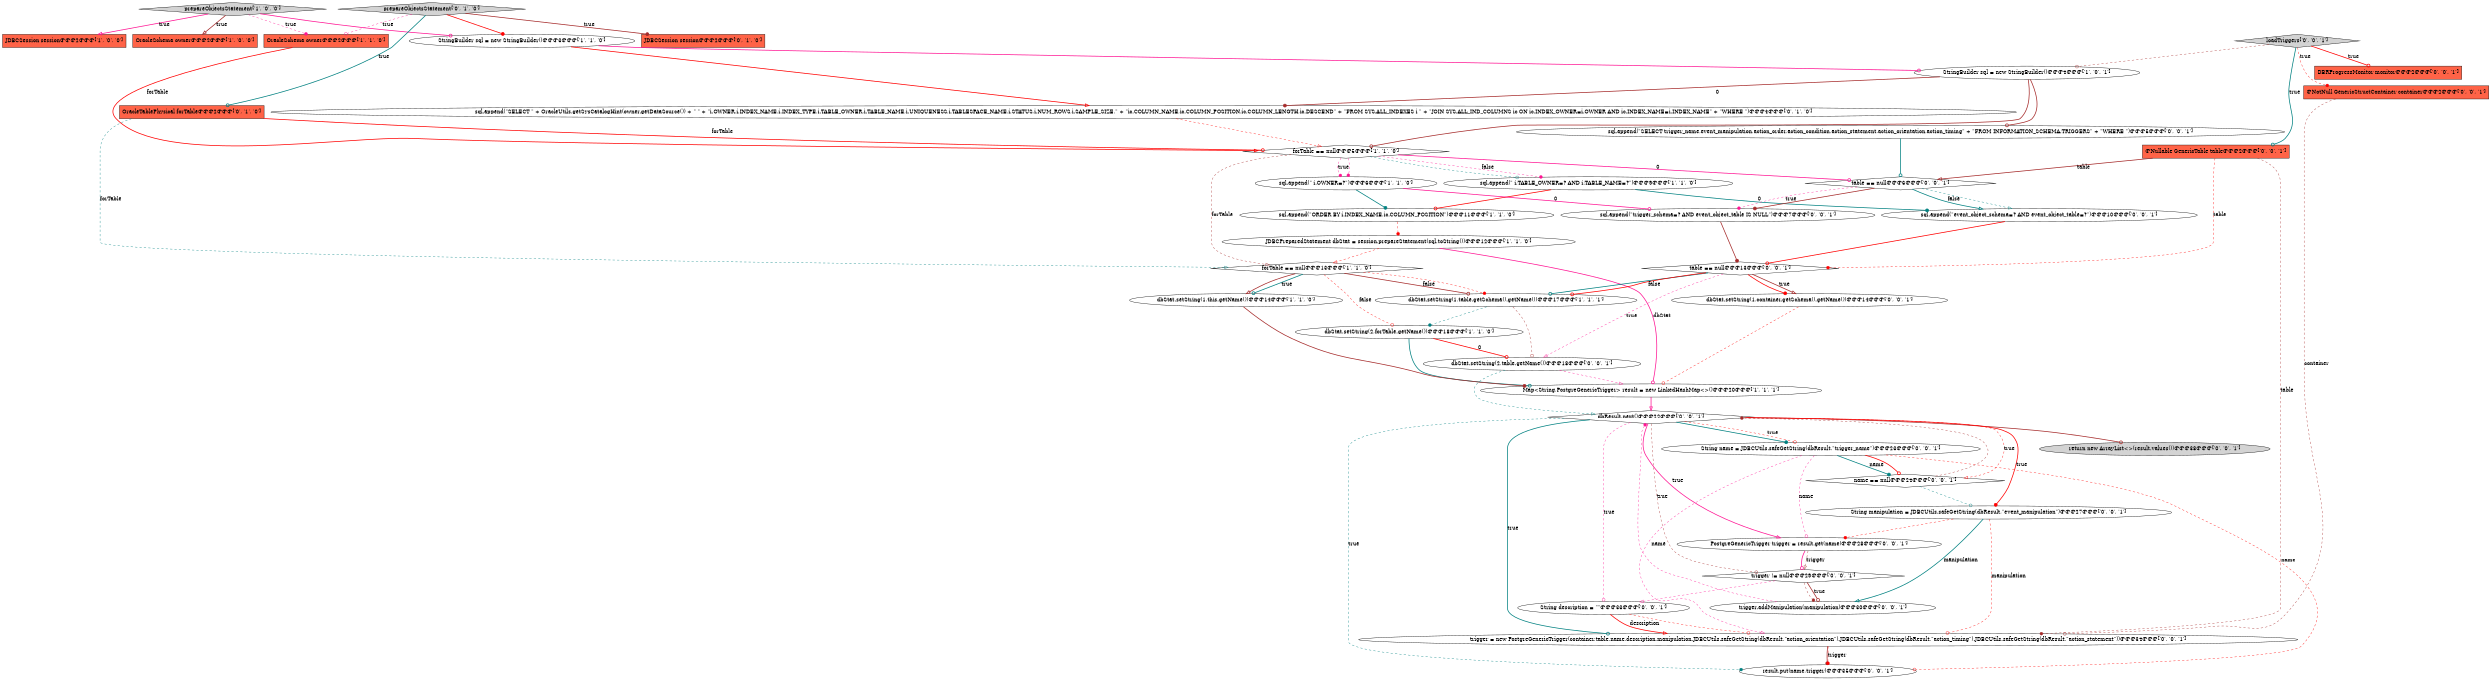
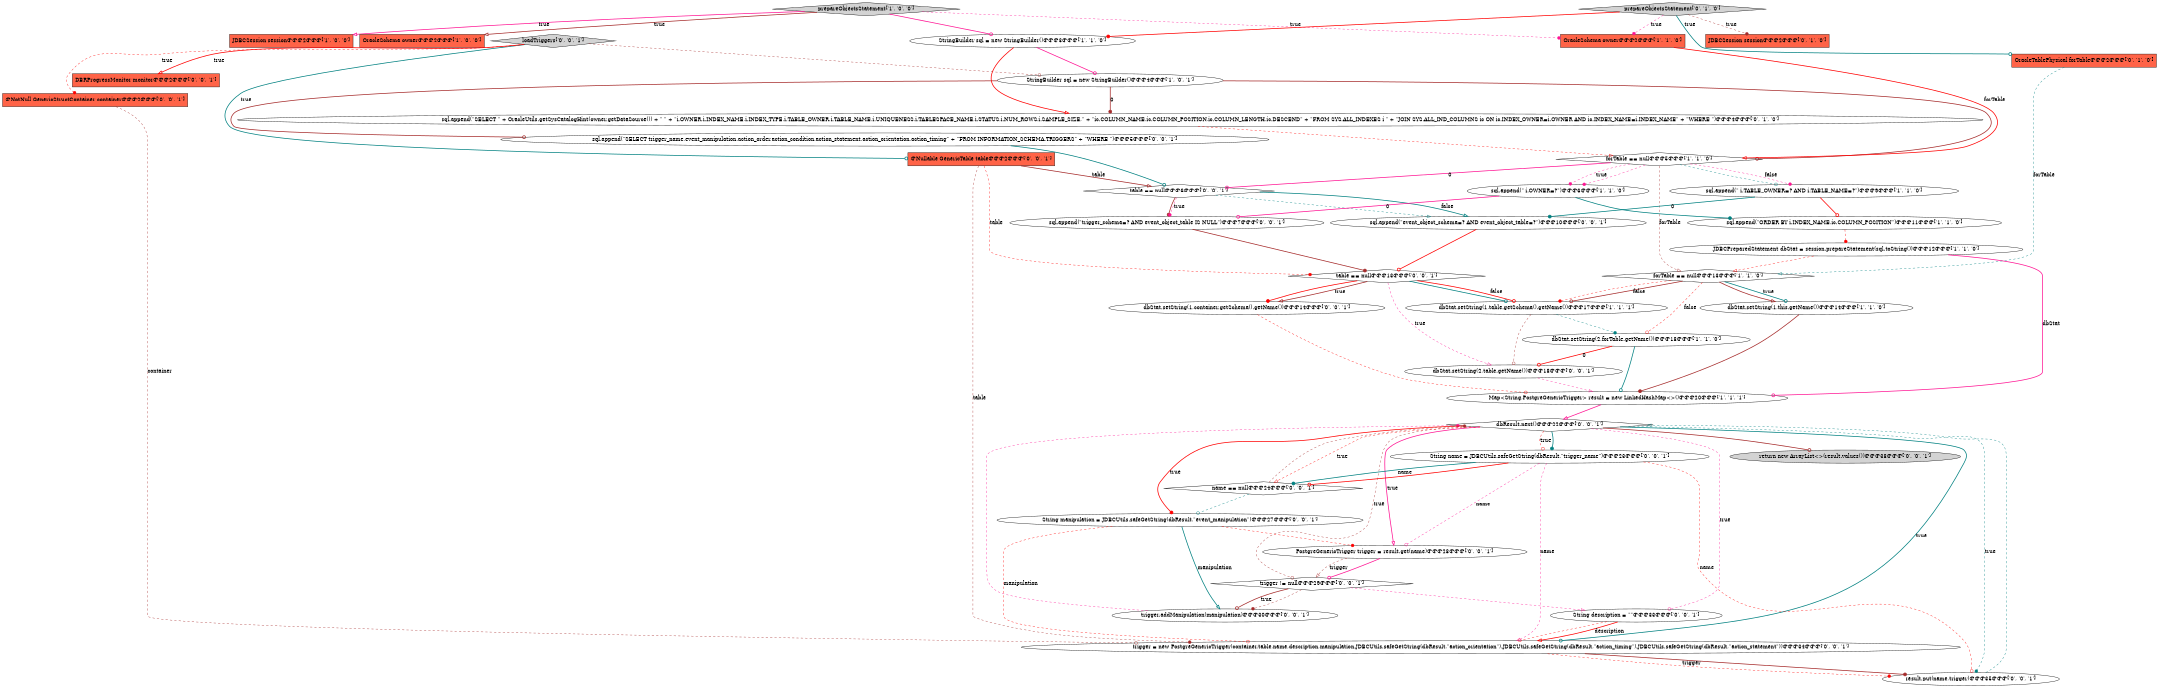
edge "prepareObjectsStatement['0', '1', '0']" -> "OracleSchema owner@@@2@@@['1', '1', '0']": arrowhead odot -> dot
edge "prepareObjectsStatement['0', '1', '0']" -> "JDBCSession session@@@2@@@['0', '1', '0']": style bold -> dashed
edge "loadTriggers['0', '0', '1']" -> "DBRProgressMonitor monitor@@@2@@@['0', '0', '1']": arrowhead odot -> onormal
edge "OracleTablePhysical forTable@@@2@@@['0', '1', '0']" -> "forTable == null@@@5@@@['1', '1', '0']": removed, label "forTable"
edge "dbStat.setString(2,table.getName())@@@18@@@['0', '0', '1']" -> "dbResult.next()@@@22@@@['0', '0', '1']": now "result.put(name,trigger)@@@35@@@['0', '0', '1']" -> "dbResult.next()@@@22@@@['0', '0', '1']"
